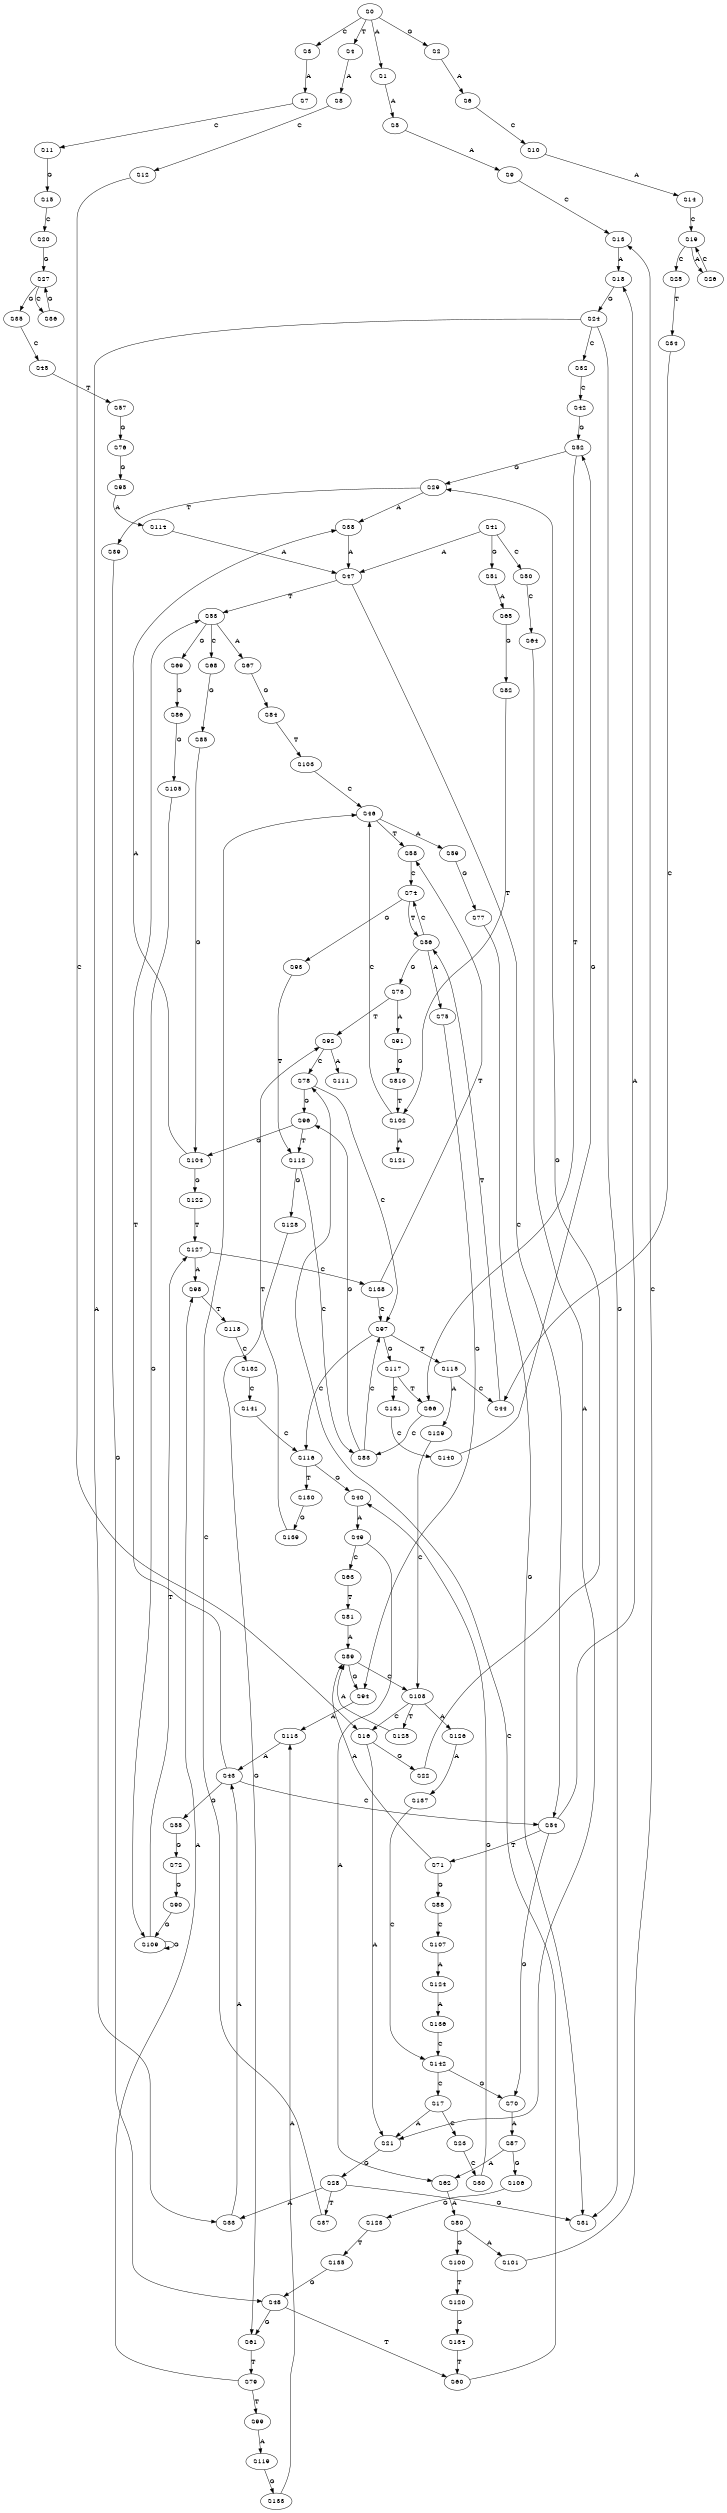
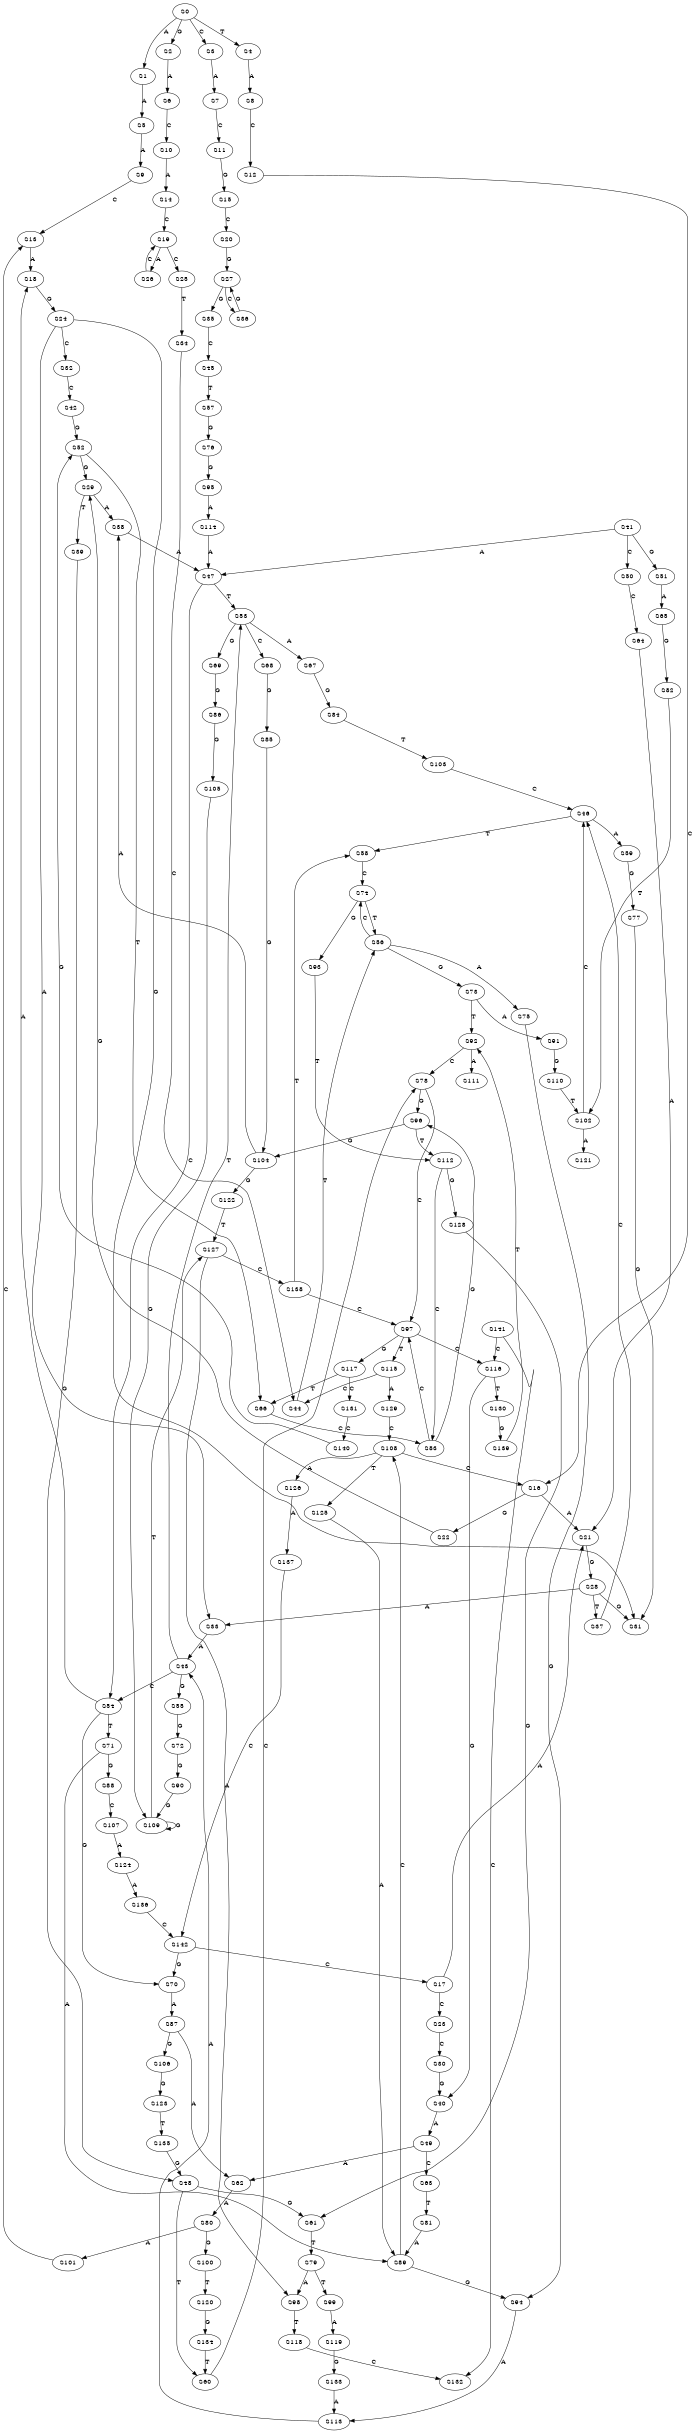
node "S810": label "S810" -> "S110"
edge "S132" -> "S141": reversed
